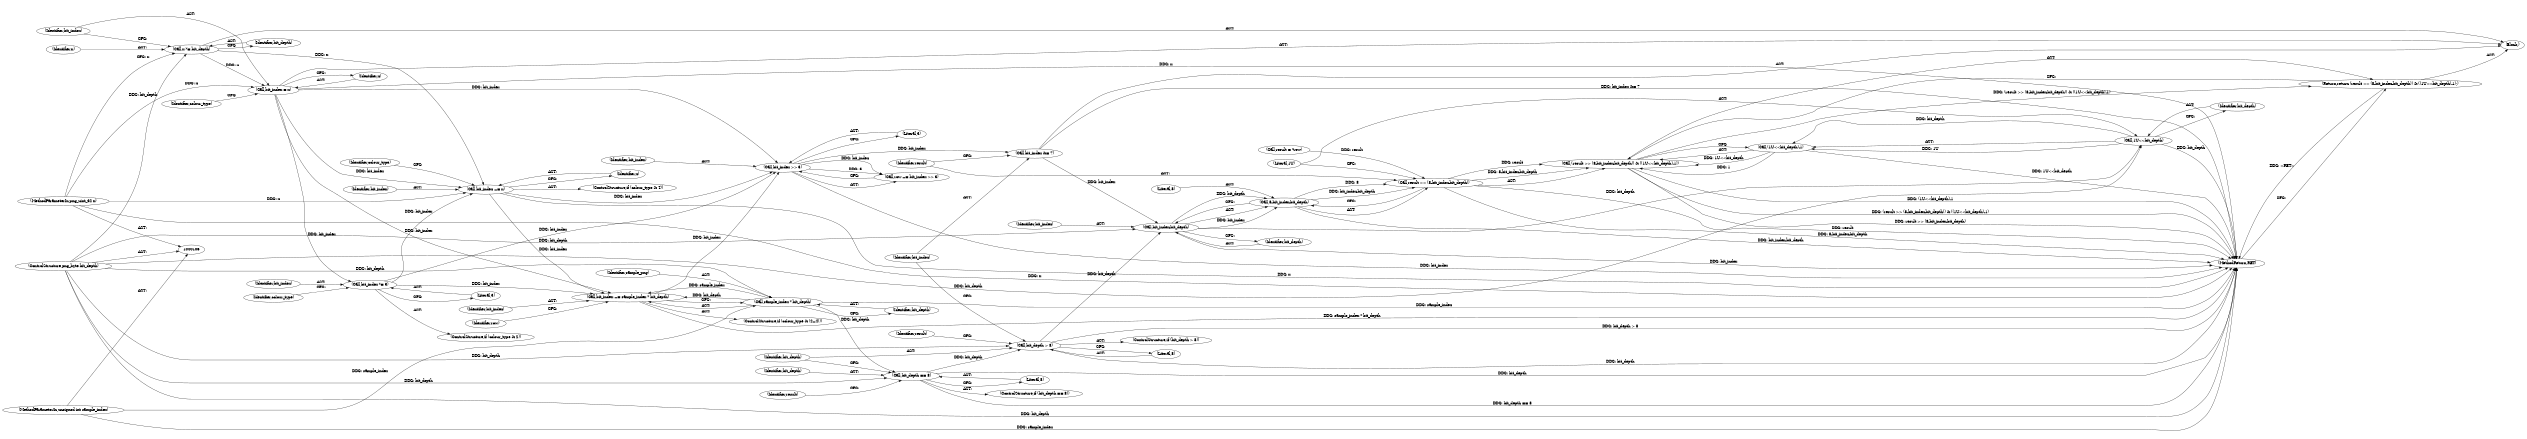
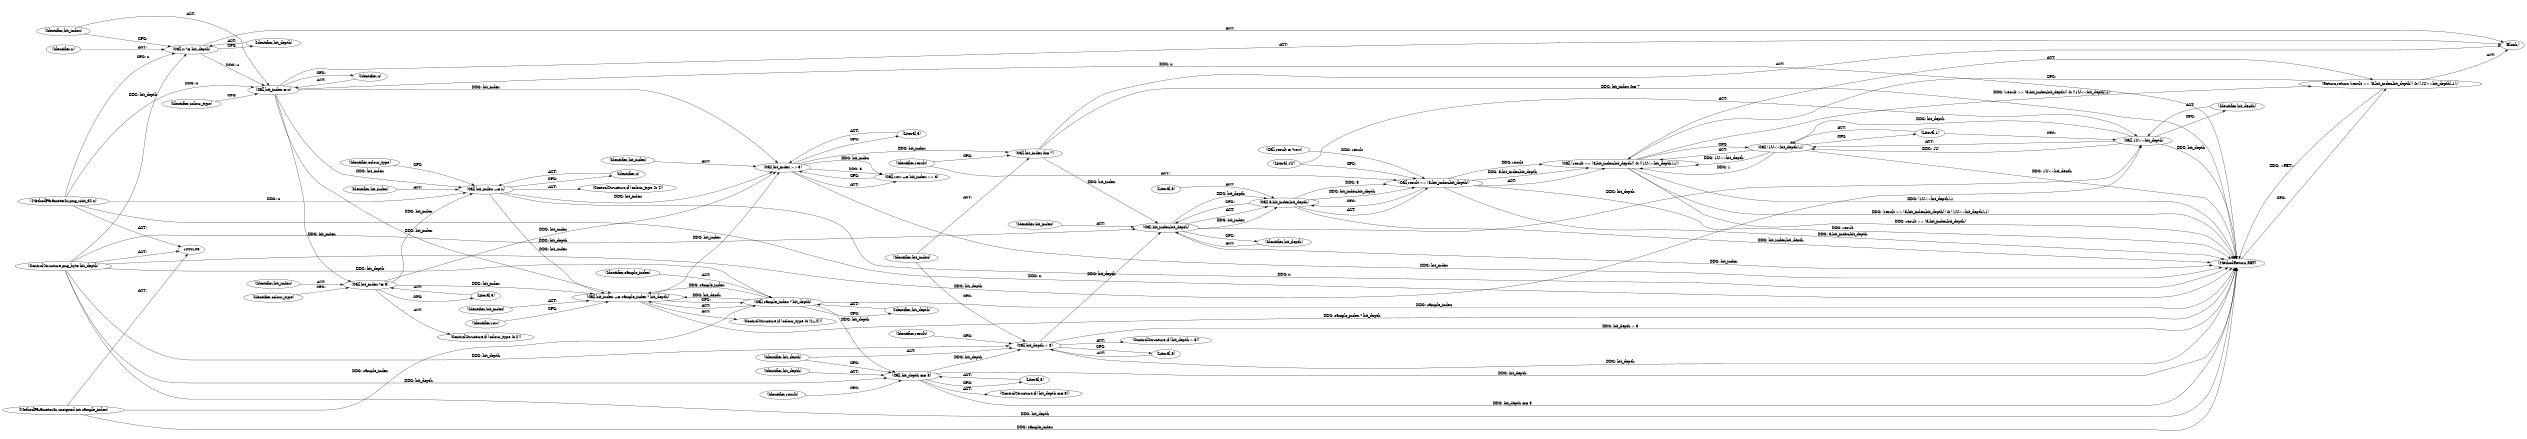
edge "(Call,x *= bit_depth)" -> "(Call,bit_index += x)": removed, label "DDG: x"
node "(Literal,1)": added
node "(Identifier,sample_png)": label "(Identifier,sample_png)" -> "(Identifier,sample_index)"
